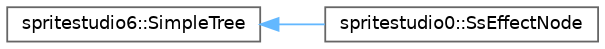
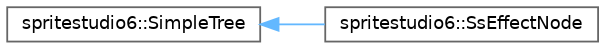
node "spritestudio0::SsEffectNode": label "spritestudio0::SsEffectNode" -> "spritestudio6::SsEffectNode"
